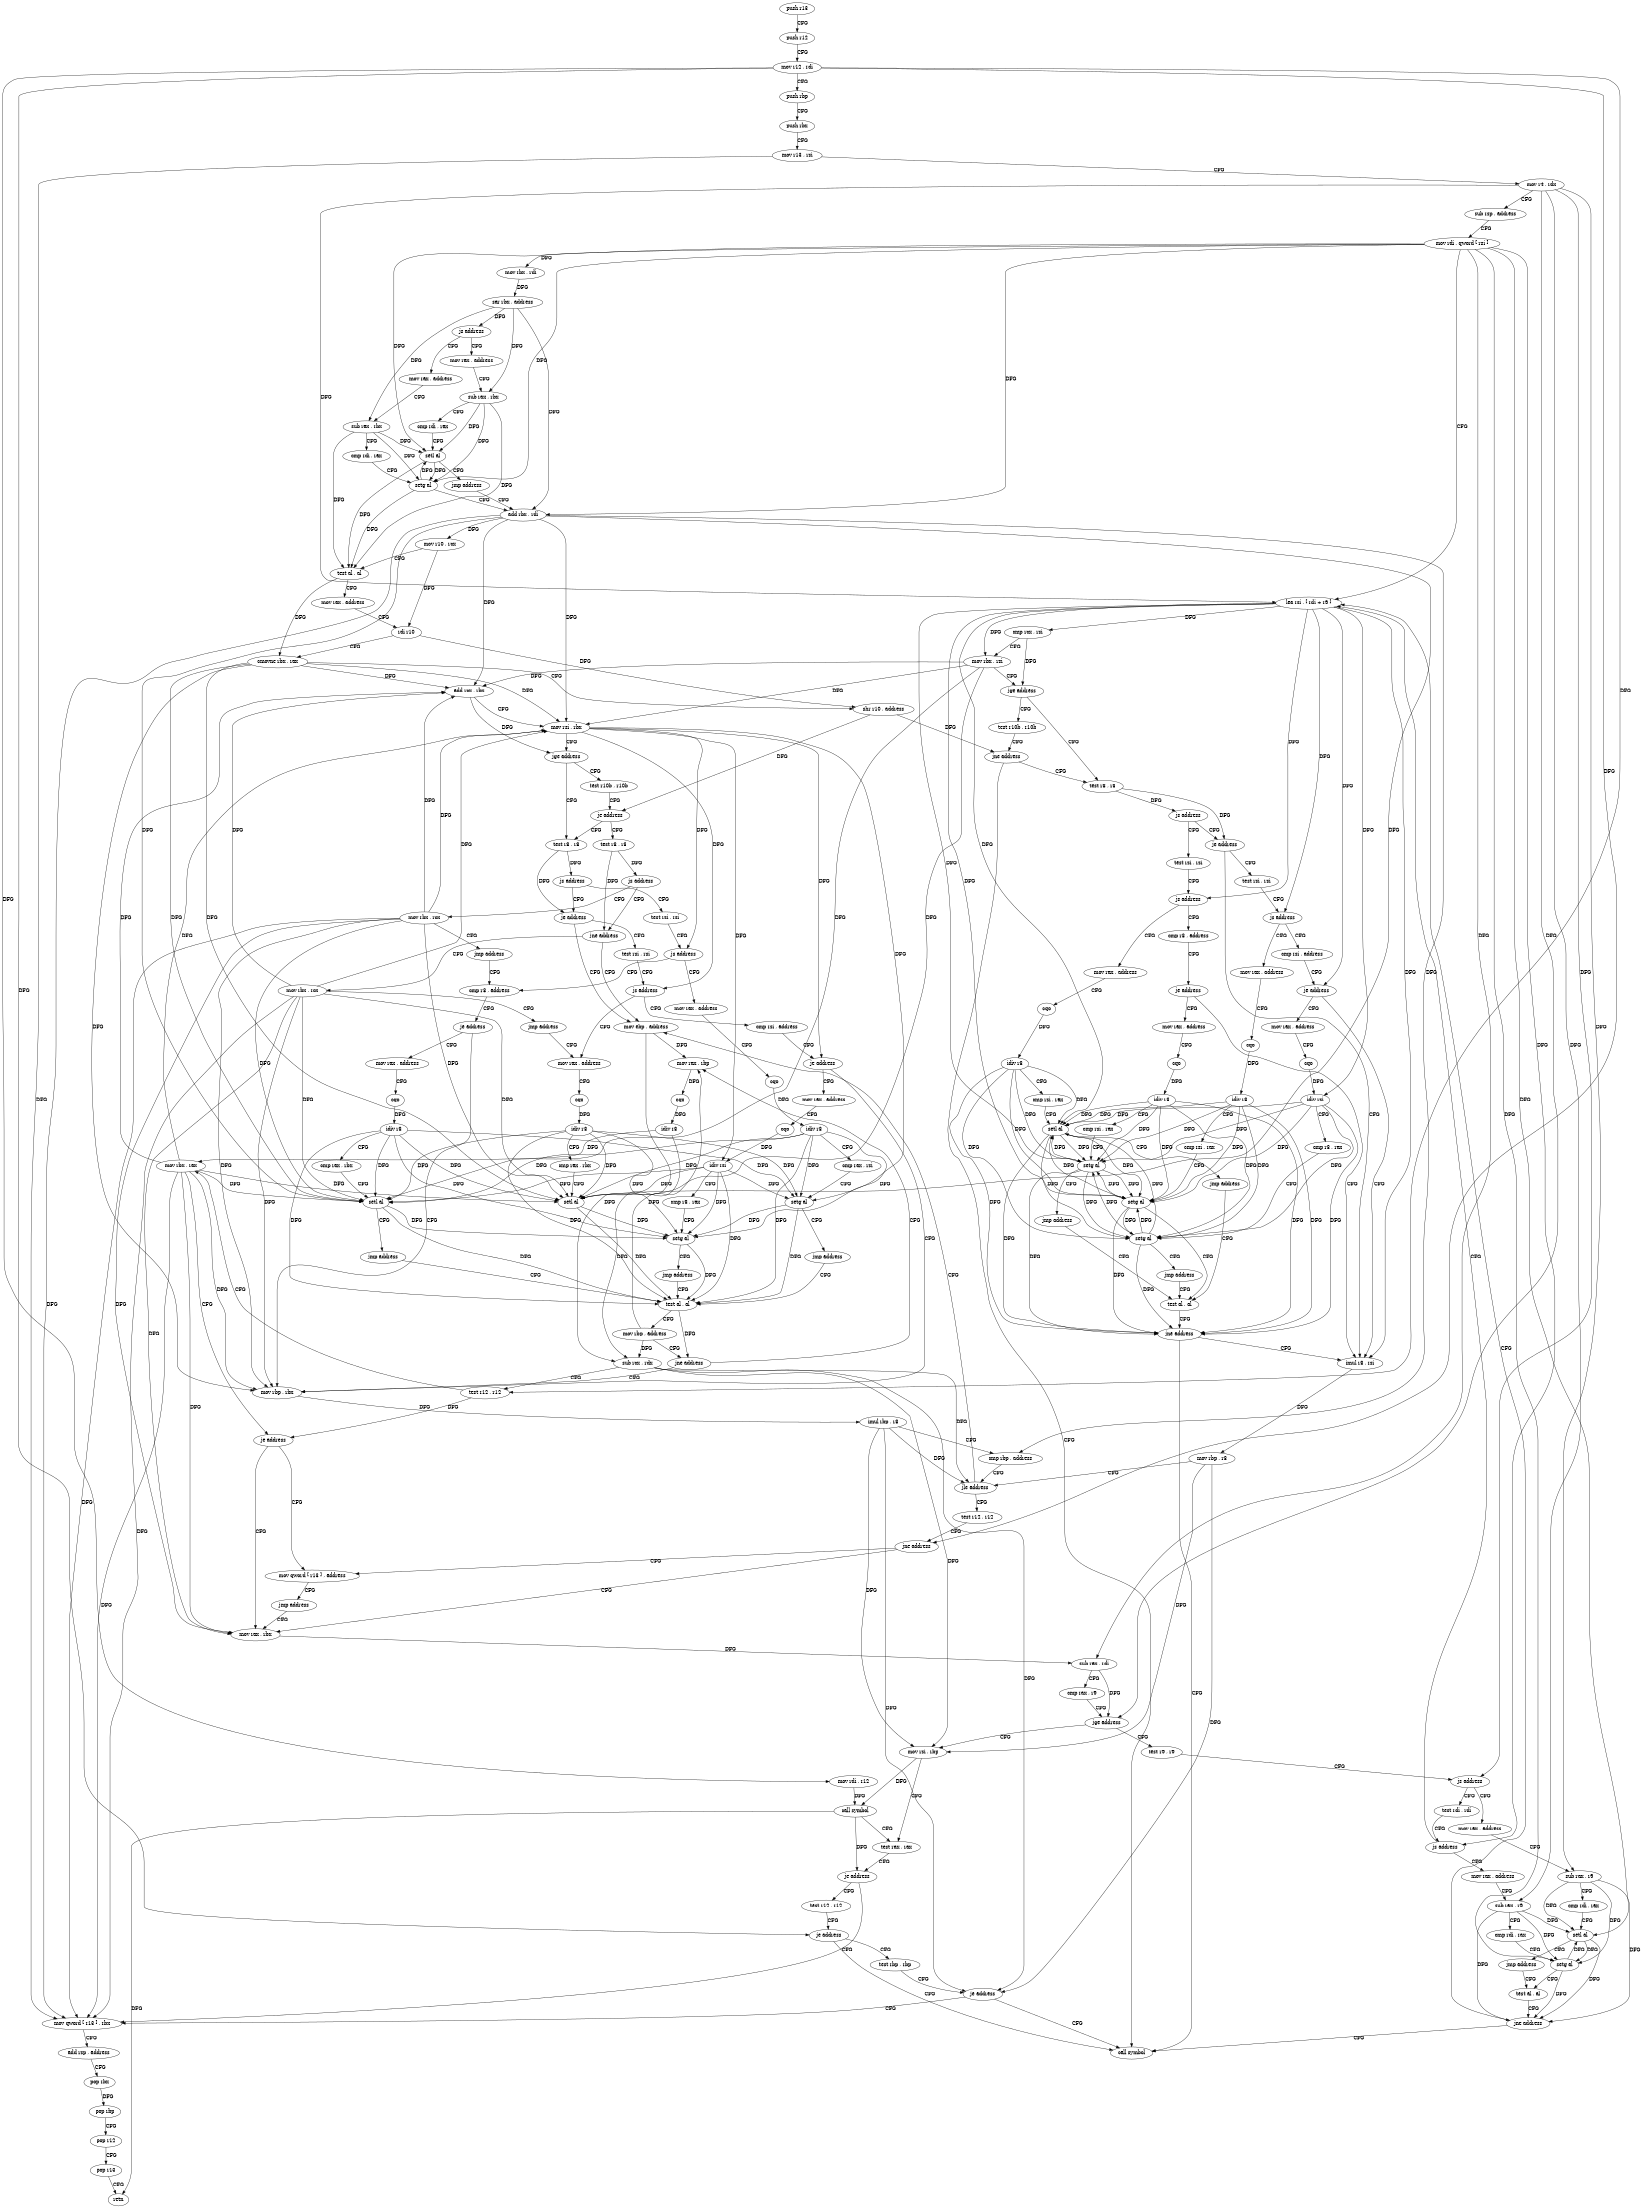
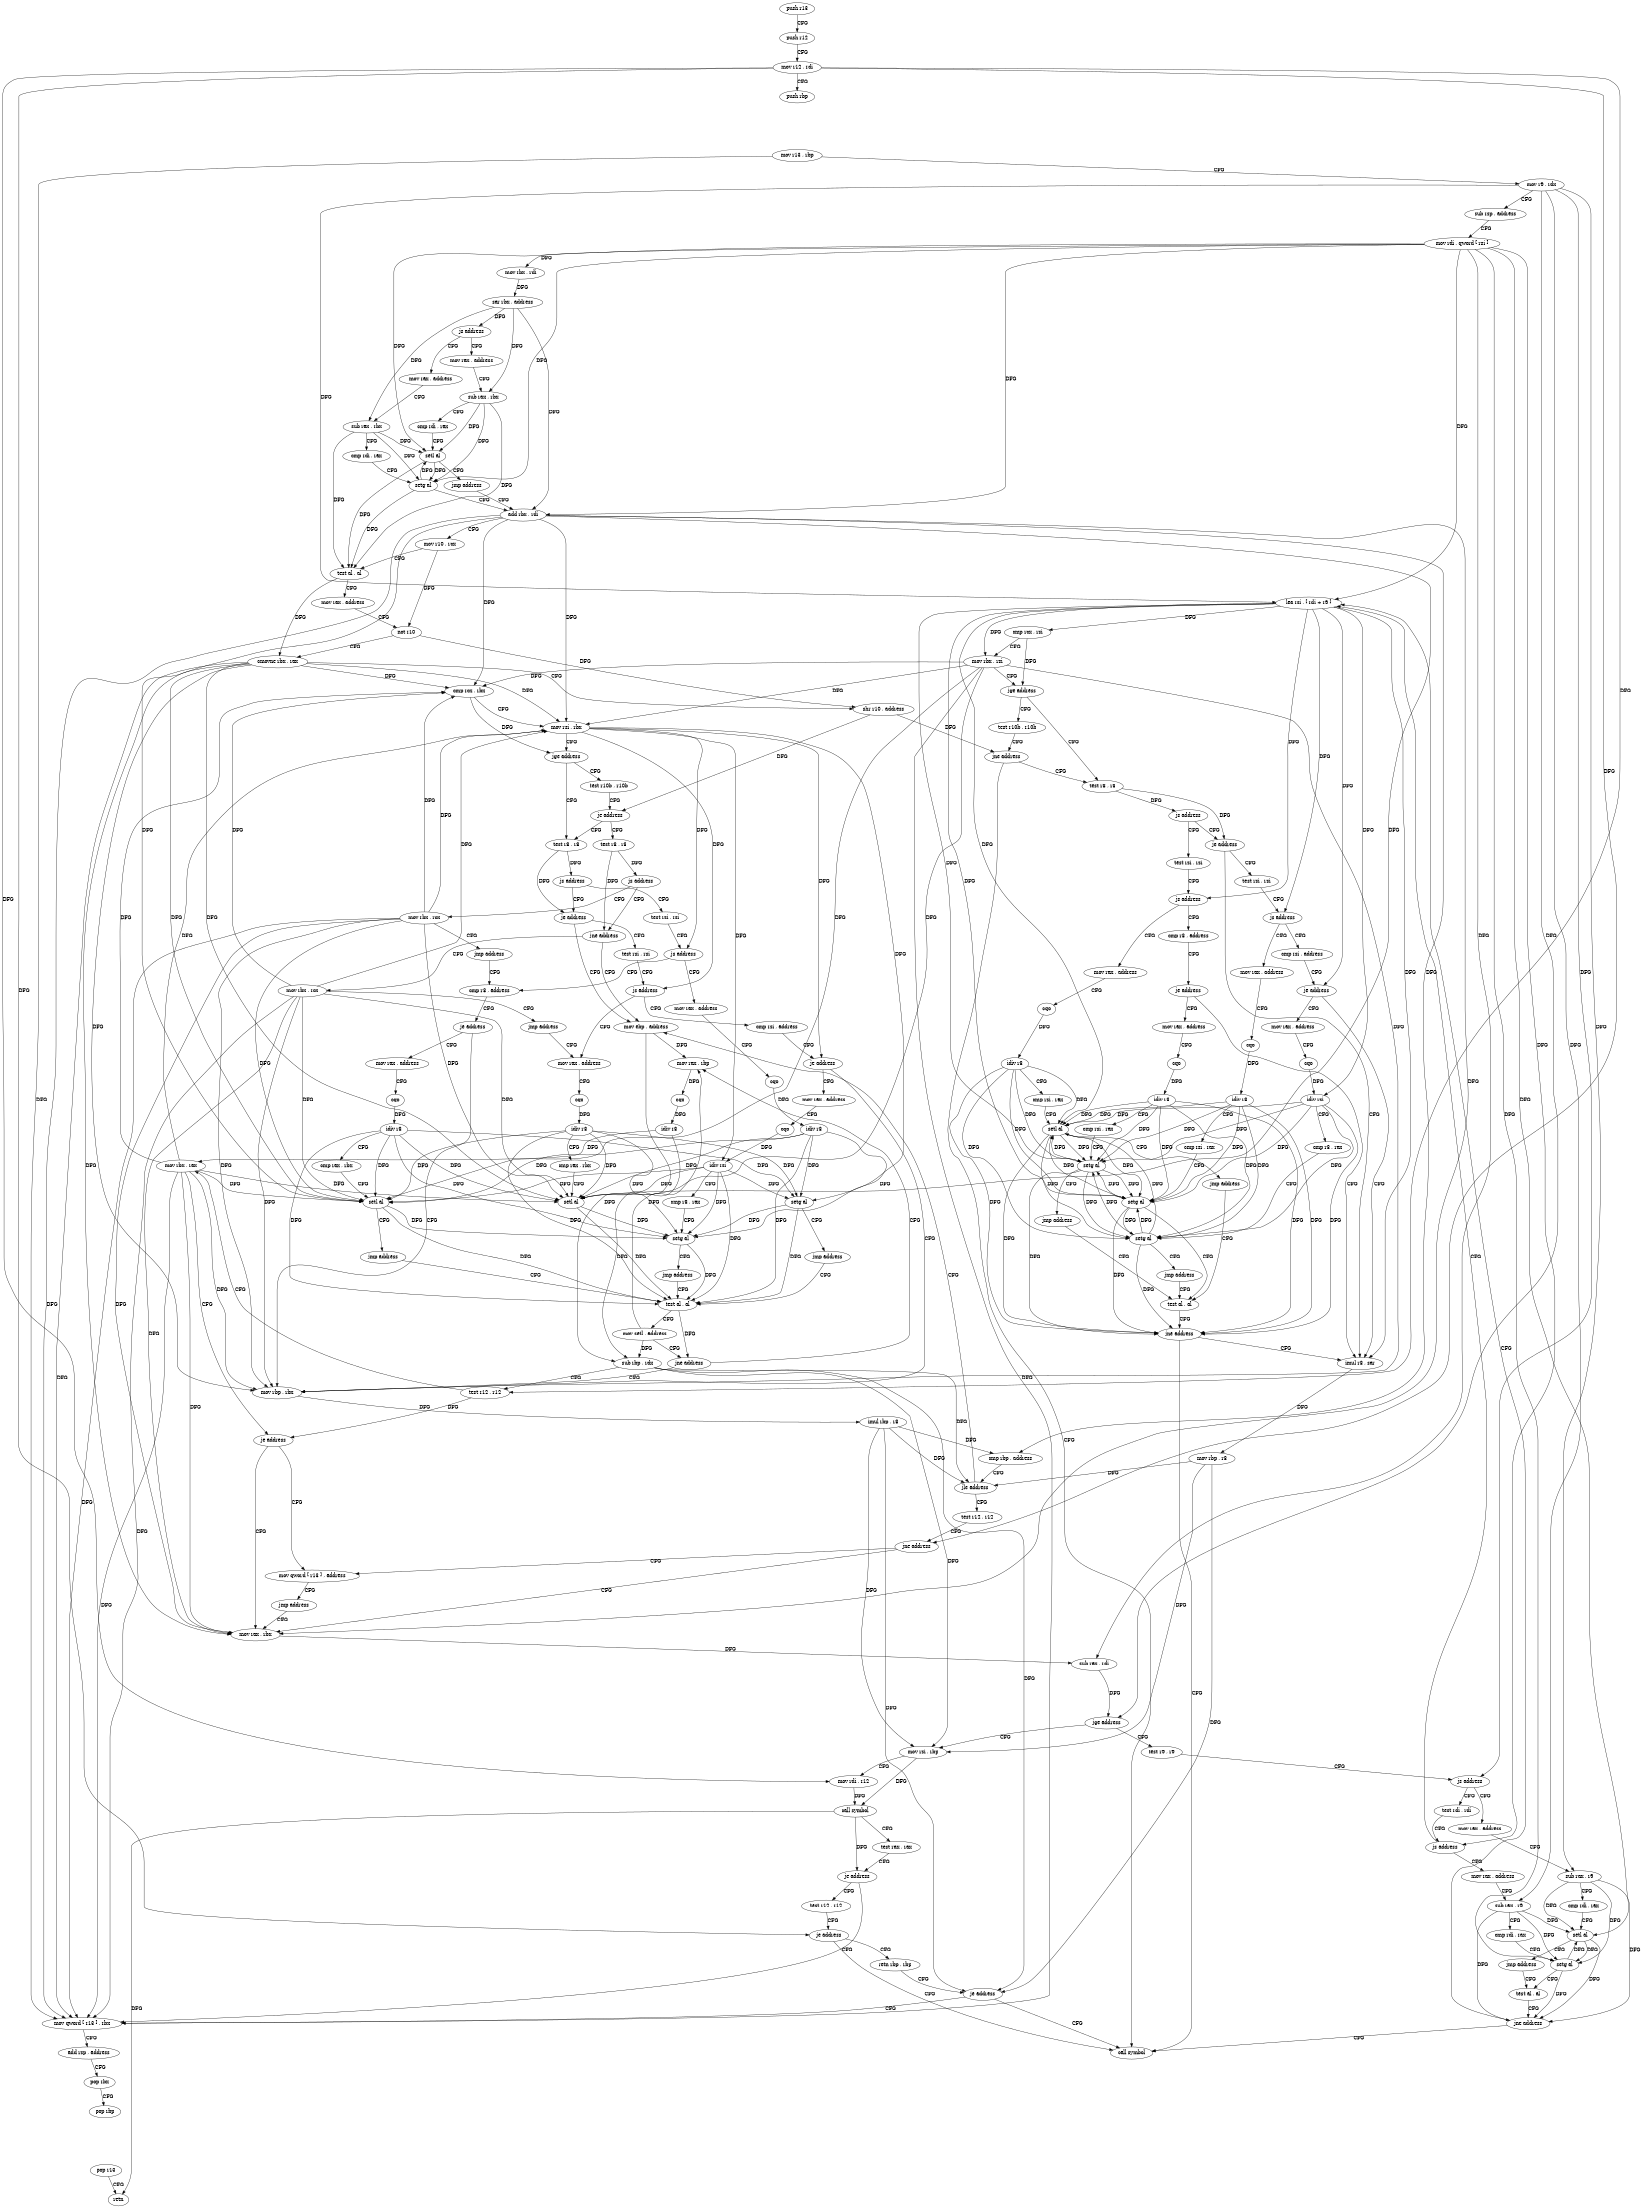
node "push rbx": removed
node "mov r13 , rsi": label "mov r13 , rsi" -> "mov r13 , rbp"
node "mov r4 , rdx": label "mov r4 , rdx" -> "mov r9 , rdx"
edge "mov rdi , qword [ rsi ]" -> "lea rsi , [ rdi + r9 ]": label "CFG" -> "DFG"
edge "add rbx , rdi" -> "mov r10 , rcx": label "DFG" -> "CFG"
node "rdi r10": label "rdi r10" -> "not r10"
node "add rcx , rbx": label "add rcx , rbx" -> "cmp rcx , rbx"
edge "add rbx , rdi" -> "mov rax , rbx": added, label "DFG"
edge "cmovne rbx , rax" -> "mov rax , rbx": added, label "DFG"
node "cmp rax , rsi": removed
edge "cmovne rbx , rax" -> "mov qword [ r13 ] , rbx": added, label "DFG"
node "mov rbp , address": label "mov rbp , address" -> "mov setl , address"
node "sub rcx , rdx": label "sub rcx , rdx" -> "sub rbp , rdx"
node "imul r8 , rsi": label "imul r8 , rsi" -> "imul r8 , sar"
edge "mov rbx , rsi" -> "mov rbp , rbx": added, label "DFG"
edge "imul rbp , r8" -> "cmp rbp , address": label "CFG" -> "DFG"
edge "mov rbp , r8" -> "jle address": label "CFG" -> "DFG"
node "cmp rax , r9": removed
edge "mov rbx , rsi" -> "mov qword [ r13 ] , rbx": added, label "DFG"
edge "mov rsi , rbp" -> "test rax , rax": now "mov rsi , rbp" -> "mov rdi , r12"
node "test rbp , rbp": label "test rbp , rbp" -> "retn rbp , rbp"
edge "pop rbx" -> "pop rbp": label "DFG" -> "CFG"
node "pop r12": removed
